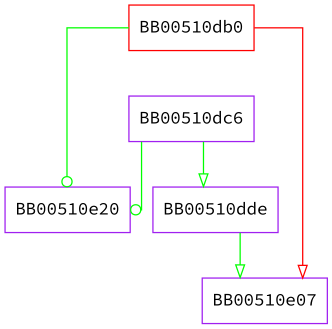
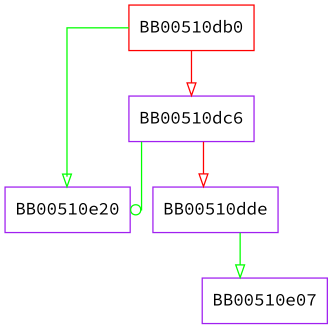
edge "BB00510db0" -> "BB00510e20": arrowhead odot -> onormal
edge "BB00510db0" -> "BB00510e07": now "BB00510db0" -> "BB00510dc6"
edge "BB00510dc6" -> "BB00510dde": color green -> red
